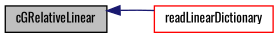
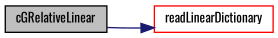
edge "readLinearDictionary" -> "cGRelativeLinear": reversed
